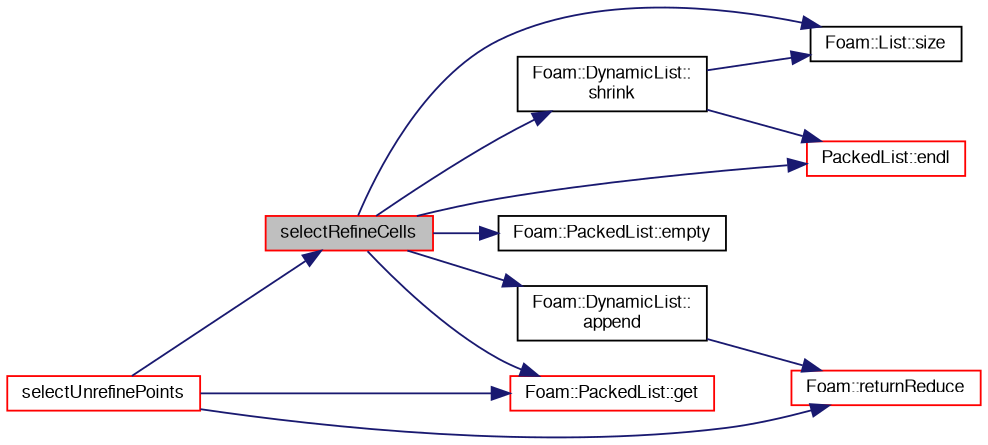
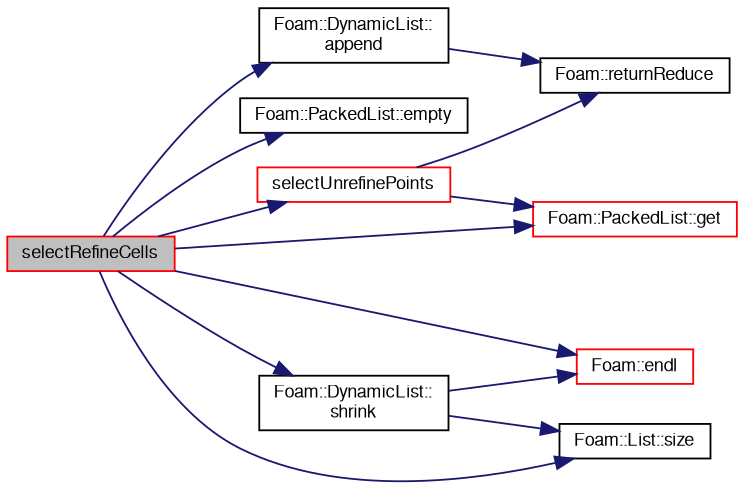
node "PackedList::endl": label "PackedList::endl" -> "Foam::endl"
edge "selectUnrefinePoints" -> "selectRefineCells": reversed
node "Foam::returnReduce": color red -> black
